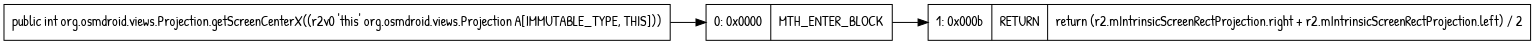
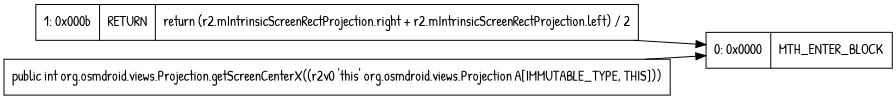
edge "0: 0x0000" -> "1: 0x000b": reversed
